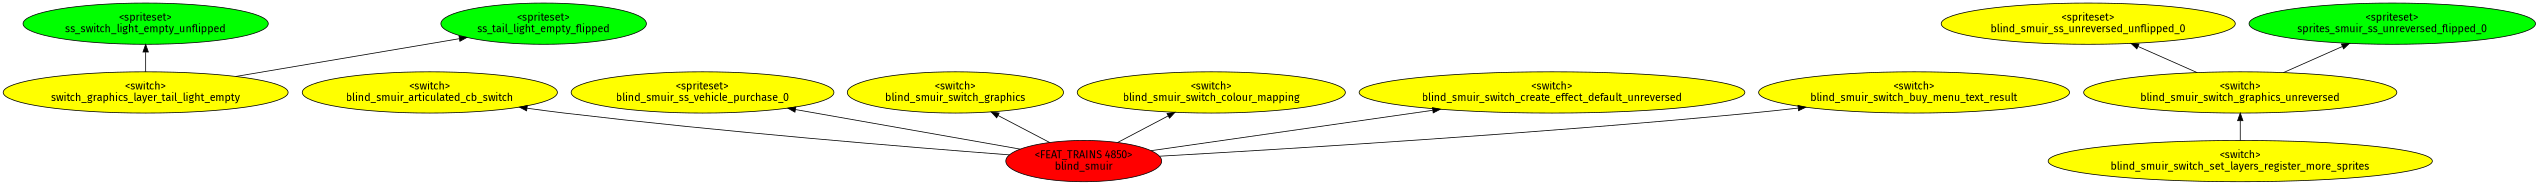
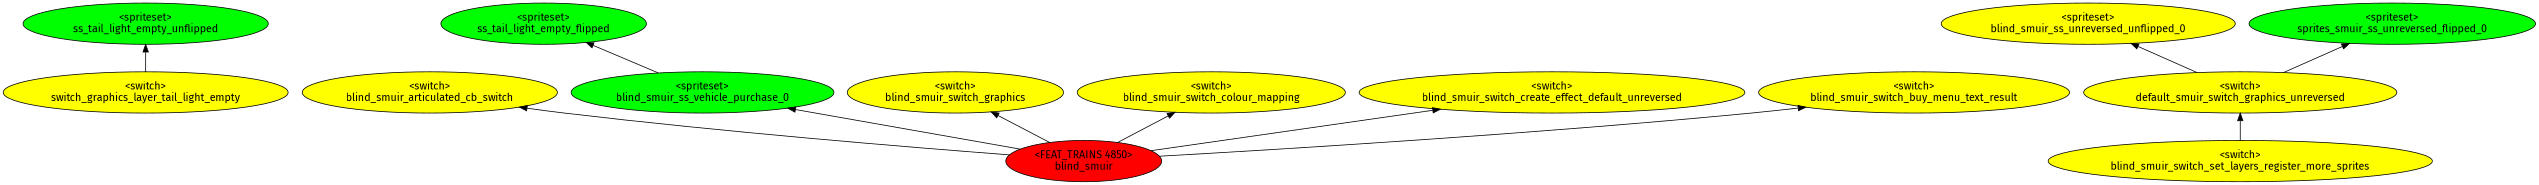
node "<spriteset> ss_switch_light_empty_unflipped": label "<spriteset> ss_switch_light_empty_unflipped" -> "<spriteset> ss_tail_light_empty_unflipped"
edge "<switch> switch_graphics_layer_tail_light_empty" -> "<spriteset> ss_tail_light_empty_flipped": now "<spriteset> blind_smuir_ss_vehicle_purchase_0" -> "<spriteset> ss_tail_light_empty_flipped"
node "<spriteset> blind_smuir_ss_vehicle_purchase_0": fillcolor yellow -> green
node "<switch> blind_smuir_switch_graphics_unreversed": label "<switch> blind_smuir_switch_graphics_unreversed" -> "<switch> default_smuir_switch_graphics_unreversed"
